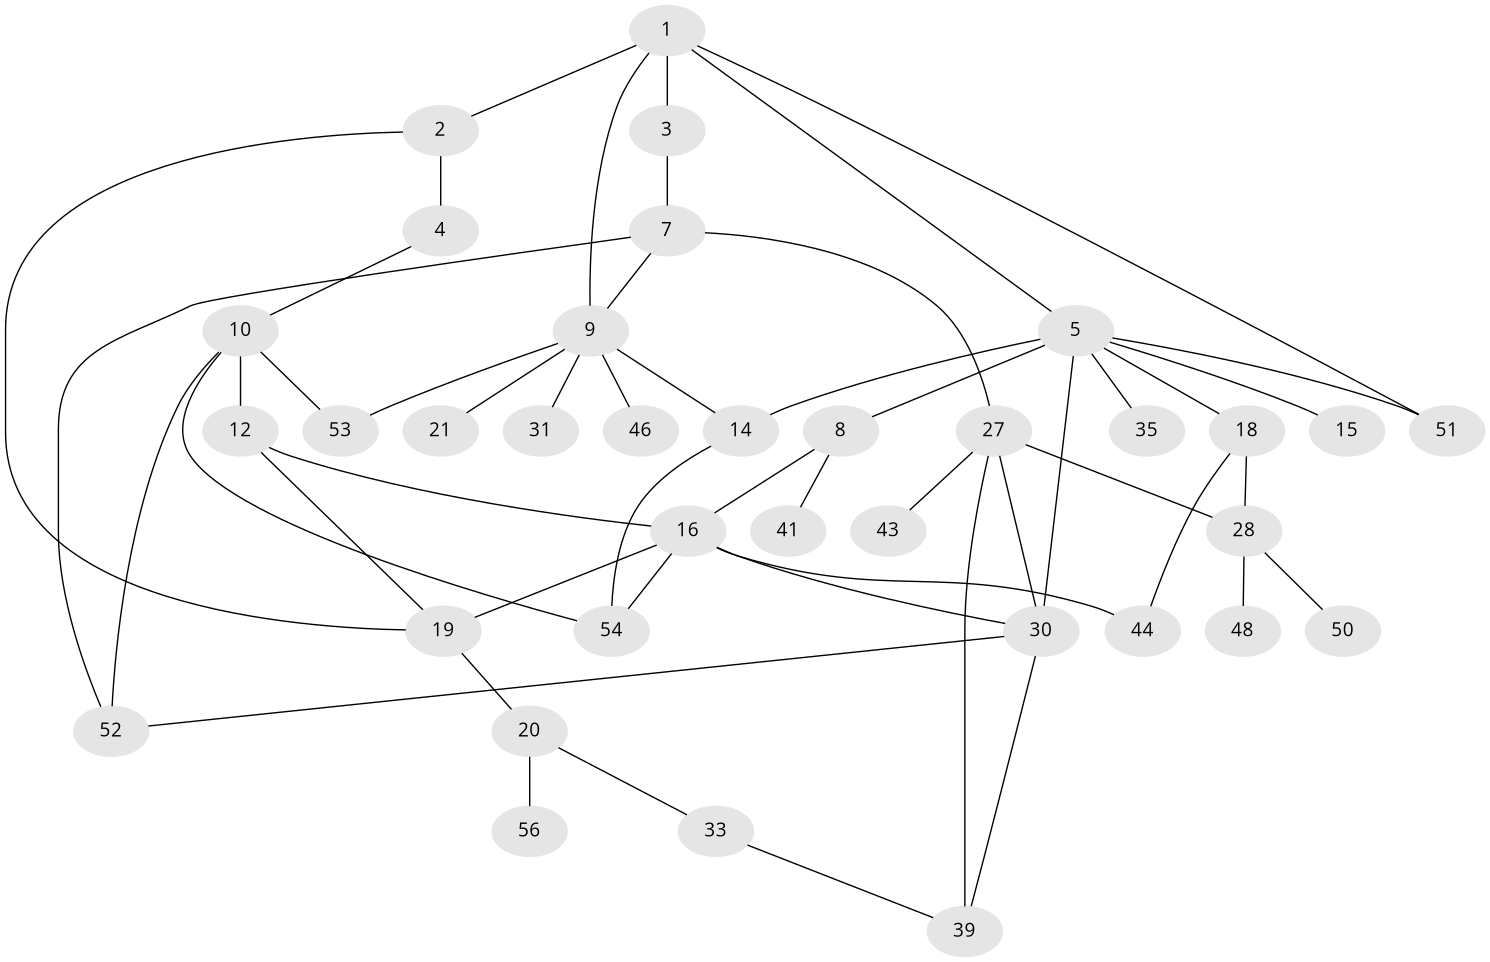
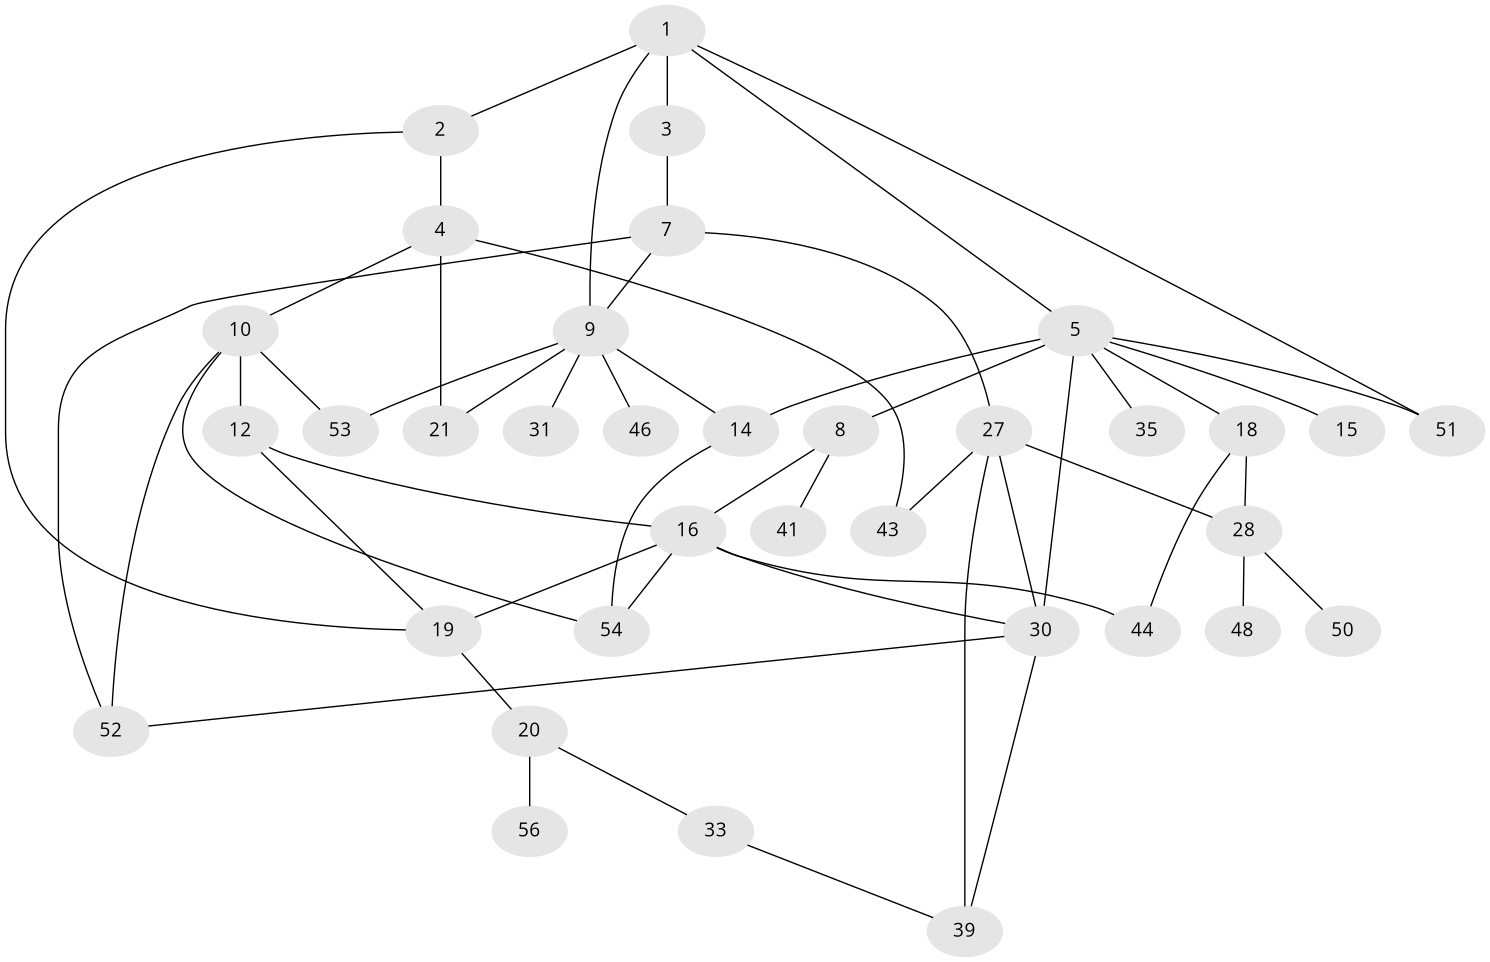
edge "4" -- "43": added
edge "4" -- "21": added
